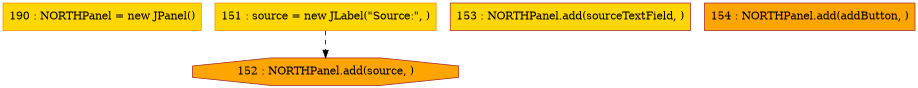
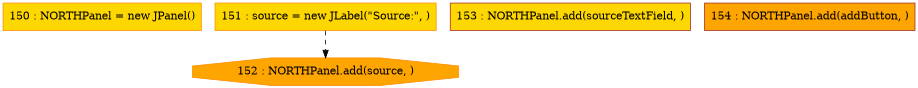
node "190 : NORTHPanel = new JPanel()": label "190 : NORTHPanel = new JPanel()" -> "150 : NORTHPanel = new JPanel()"
node "152 : NORTHPanel.add(source, )": color brown -> darkorange
